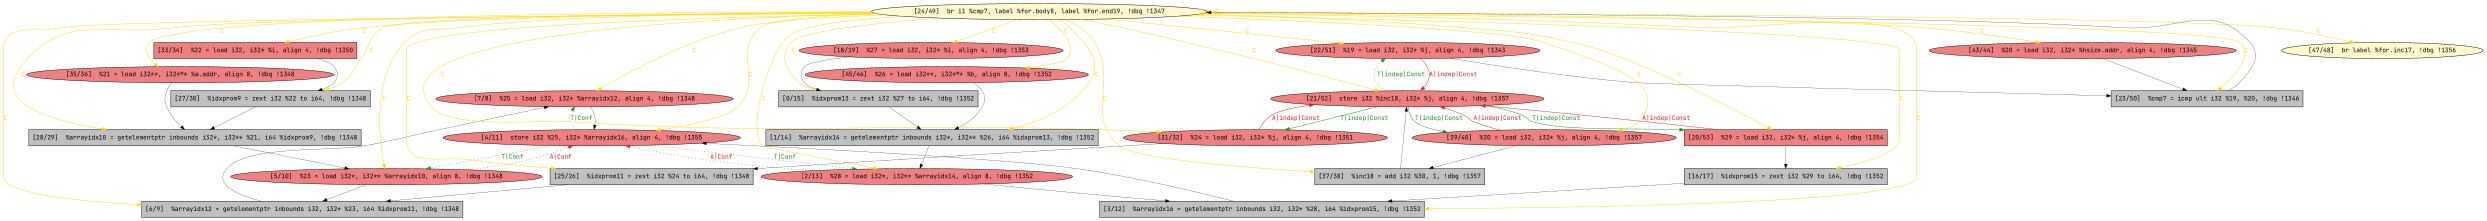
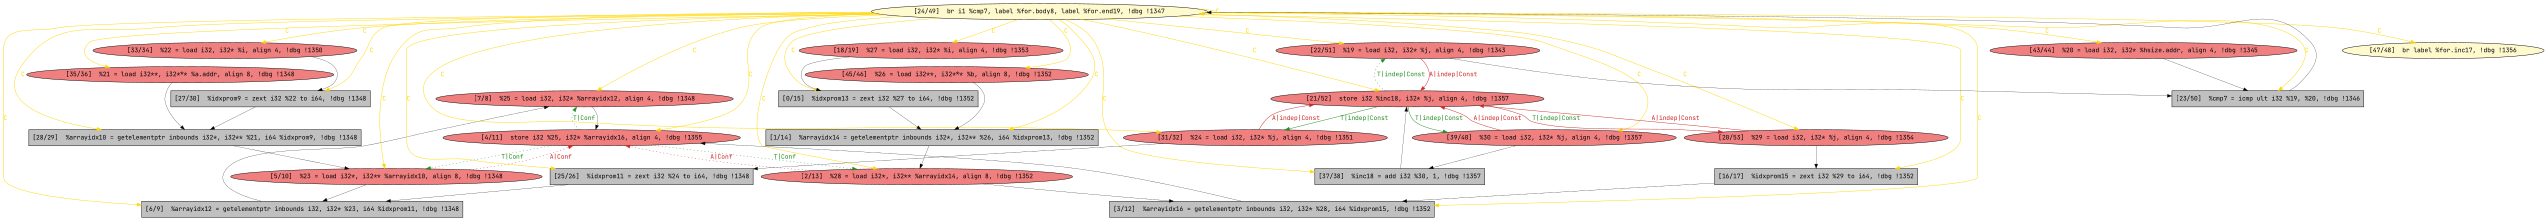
node "[33/34]  %22 = load i32, i32* %i, align 4, !dbg !1350": shape box -> ellipse
edge "[21/52]  store i32 %inc18, i32* %j, align 4, !dbg !1357" -> "[20/53]  %29 = load i32, i32* %j, align 4, !dbg !1354": color forestgreen -> firebrick3
node "[20/53]  %29 = load i32, i32* %j, align 4, !dbg !1354": shape box -> ellipse
